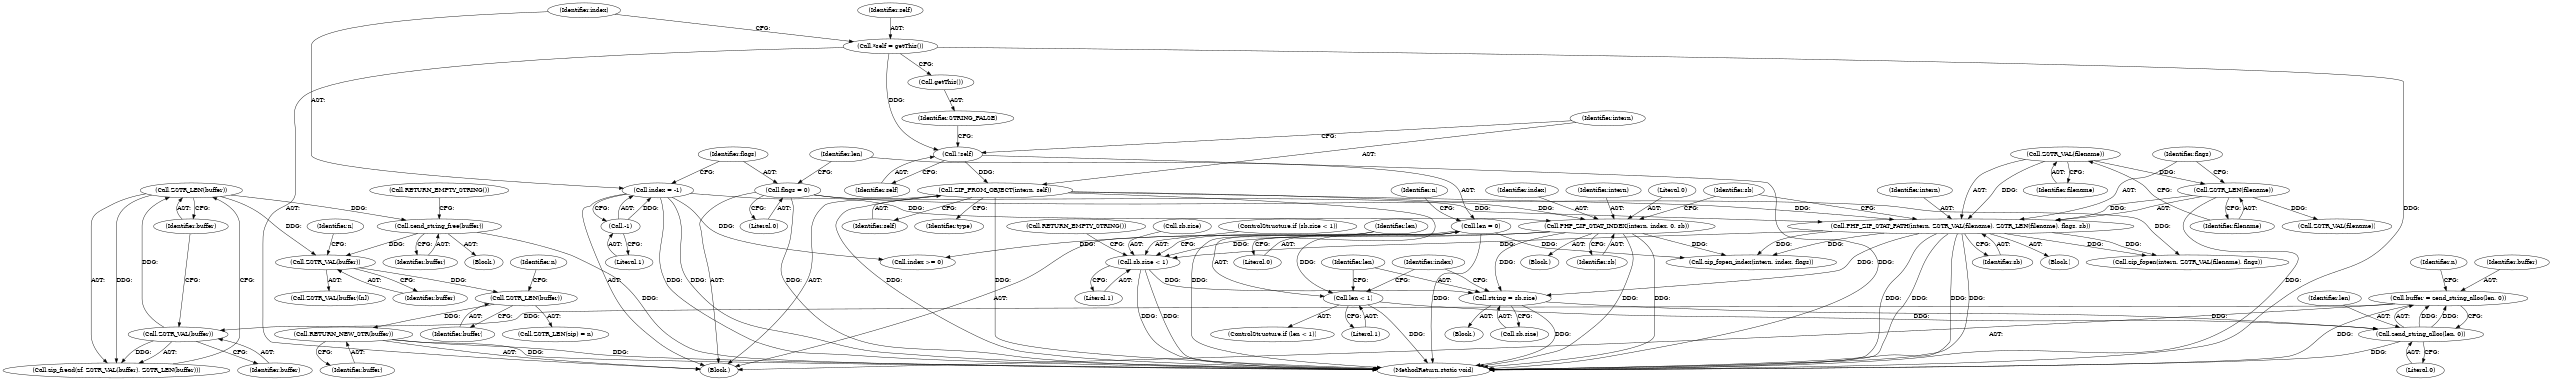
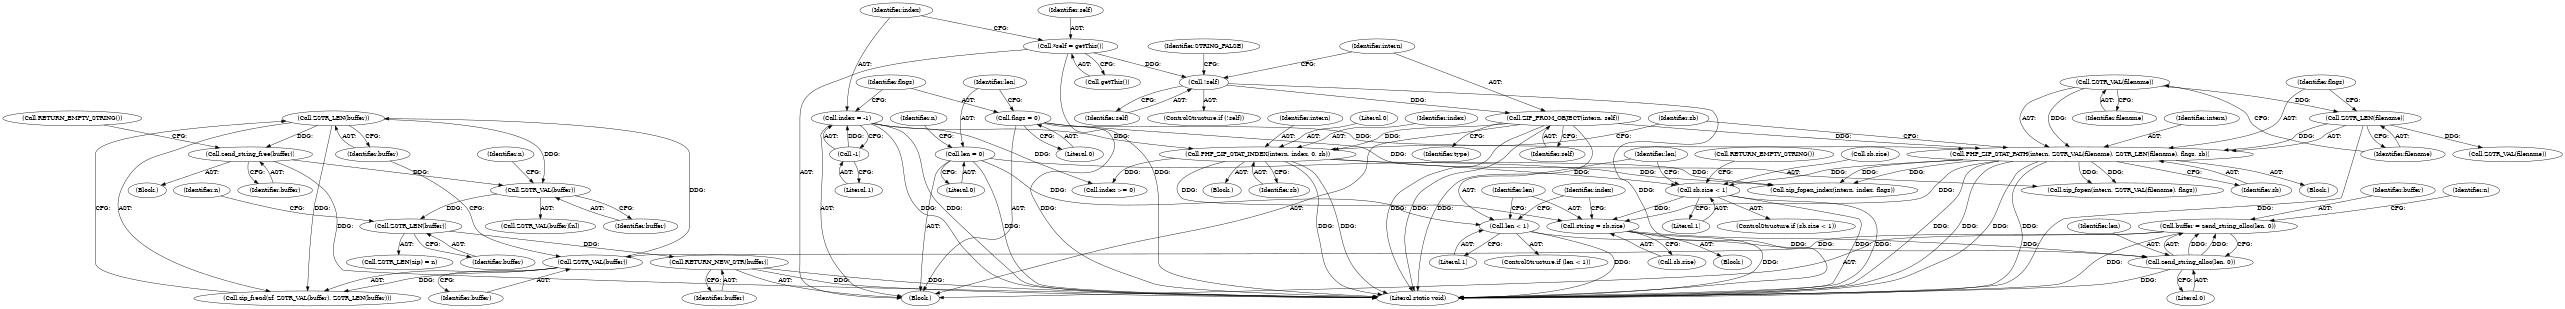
edge "(Call,getThis())" -> "(Identifier,STRING_FALSE)": now "(Call,getThis())" -> "(Call,*self = getThis())"
node "(ControlStructure,if (!self))": added
edge "(ControlStructure,if (sb.size < 1))" -> "(Call,sb.size < 1)": reversed
node "(MethodReturn,static void)": label "(MethodReturn,static void)" -> "(Literal,static void)"
